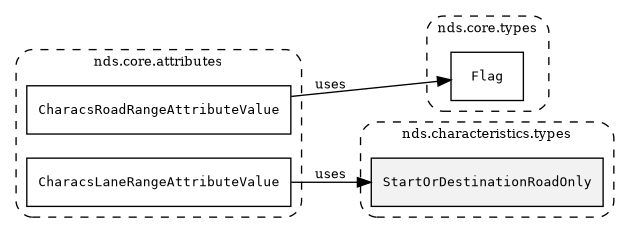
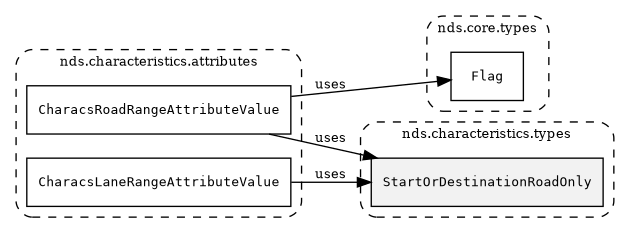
cluster "nds.core.attributes": label "nds.core.attributes" -> "nds.characteristics.attributes"
edge "CharacsRoadRangeAttributeValue" -> "StartOrDestinationRoadOnly": added, label "uses"
